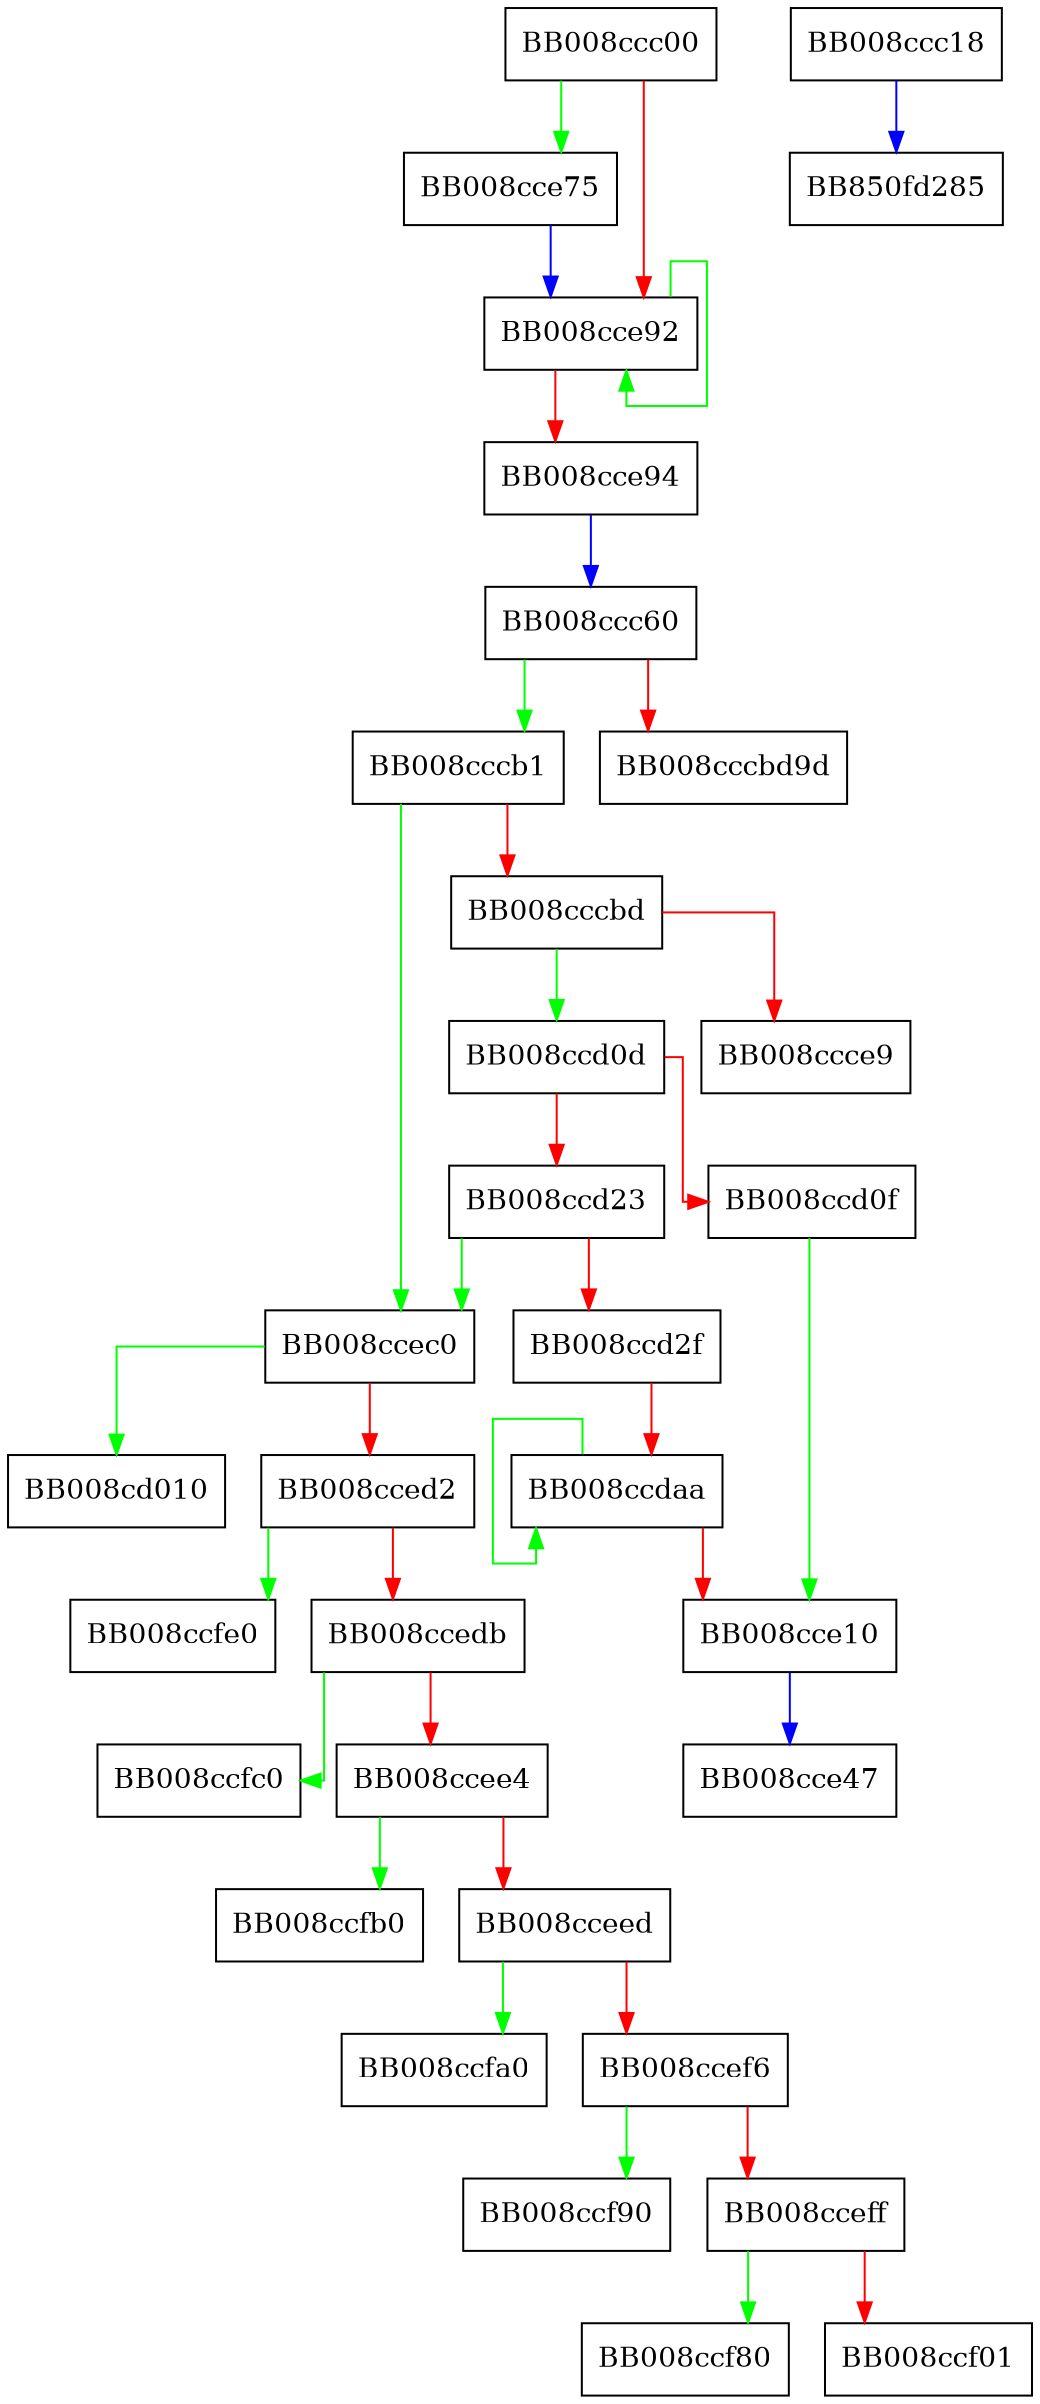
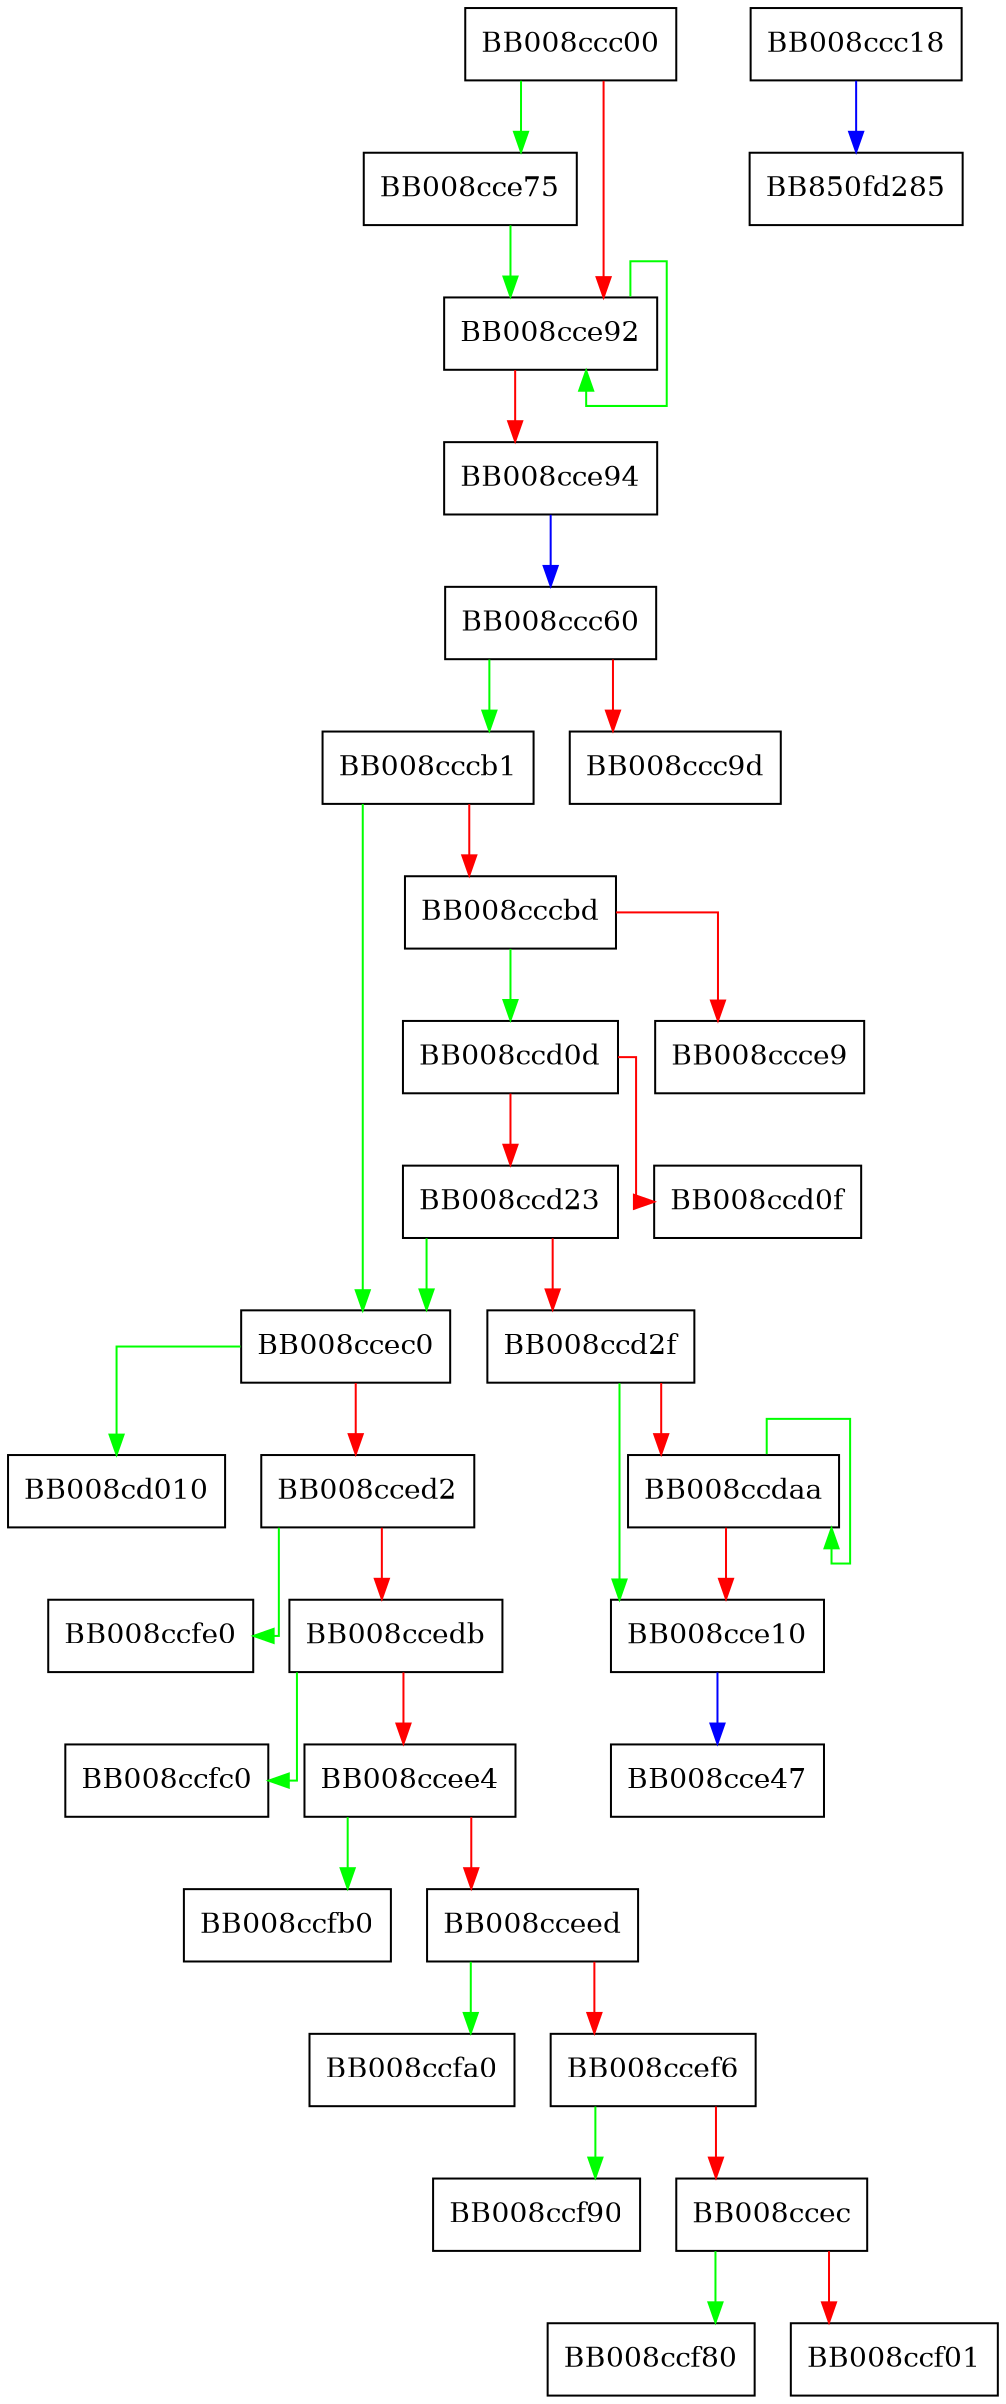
edge "BB008cce75" -> "BB008cce92": color blue -> green
node "BB008cccbd9d": label "BB008cccbd9d" -> "BB008ccc9d"
edge "BB008ccd0f" -> "BB008cce10": now "BB008ccd2f" -> "BB008cce10"
node "BB008cceff": label "BB008cceff" -> "BB008ccec"
